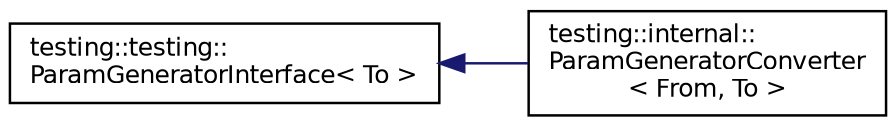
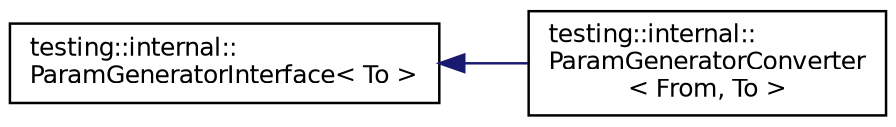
node "testing::testing:: ParamGeneratorInterface< To >": label "testing::testing:: ParamGeneratorInterface< To >" -> "testing::internal:: ParamGeneratorInterface< To >"
